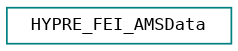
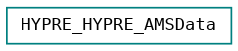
node "HYPRE_FEI_AMSData": label "HYPRE_FEI_AMSData" -> "HYPRE_HYPRE_AMSData"
